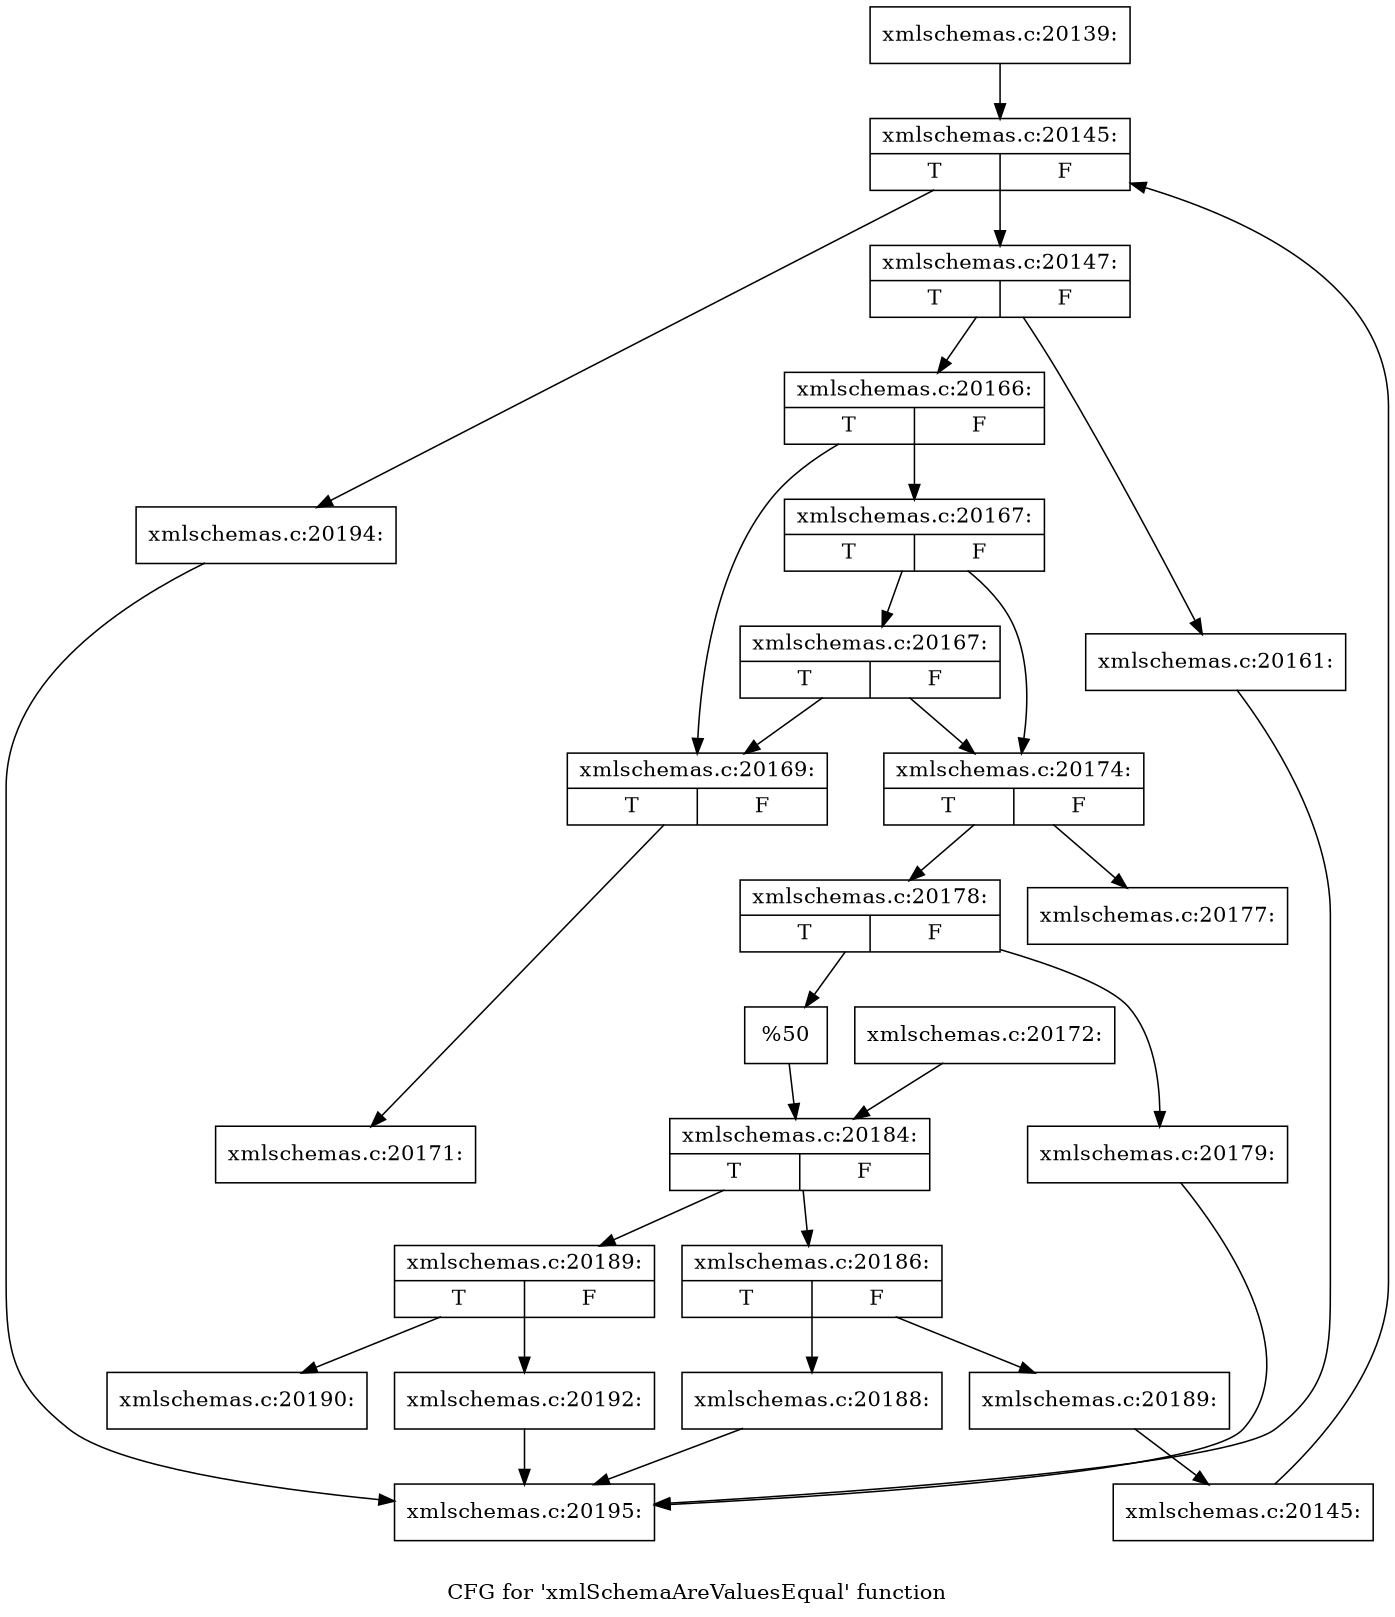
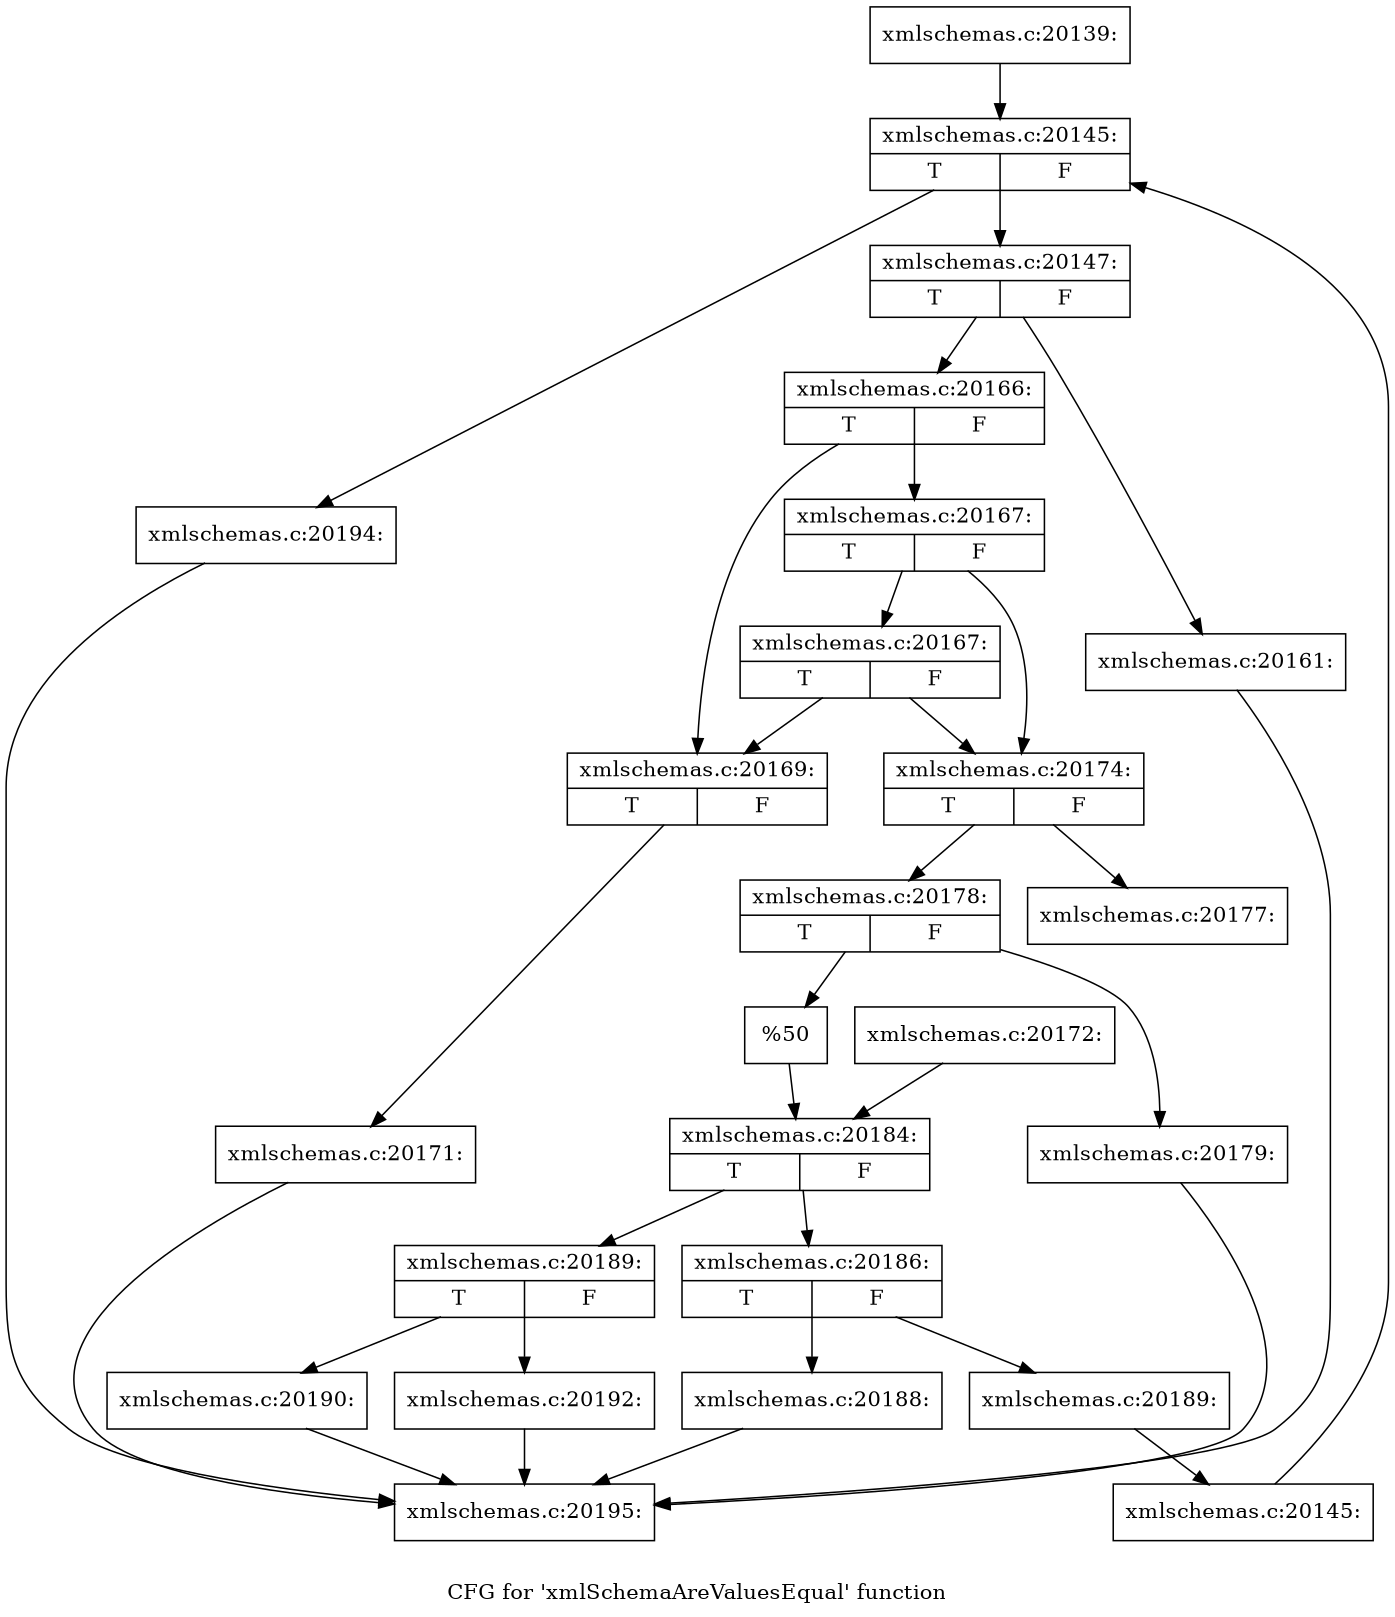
edge "xmlschemas.c:20171:" -> "xmlschemas.c:20195:": added
edge "xmlschemas.c:20190:" -> "xmlschemas.c:20195:": added
